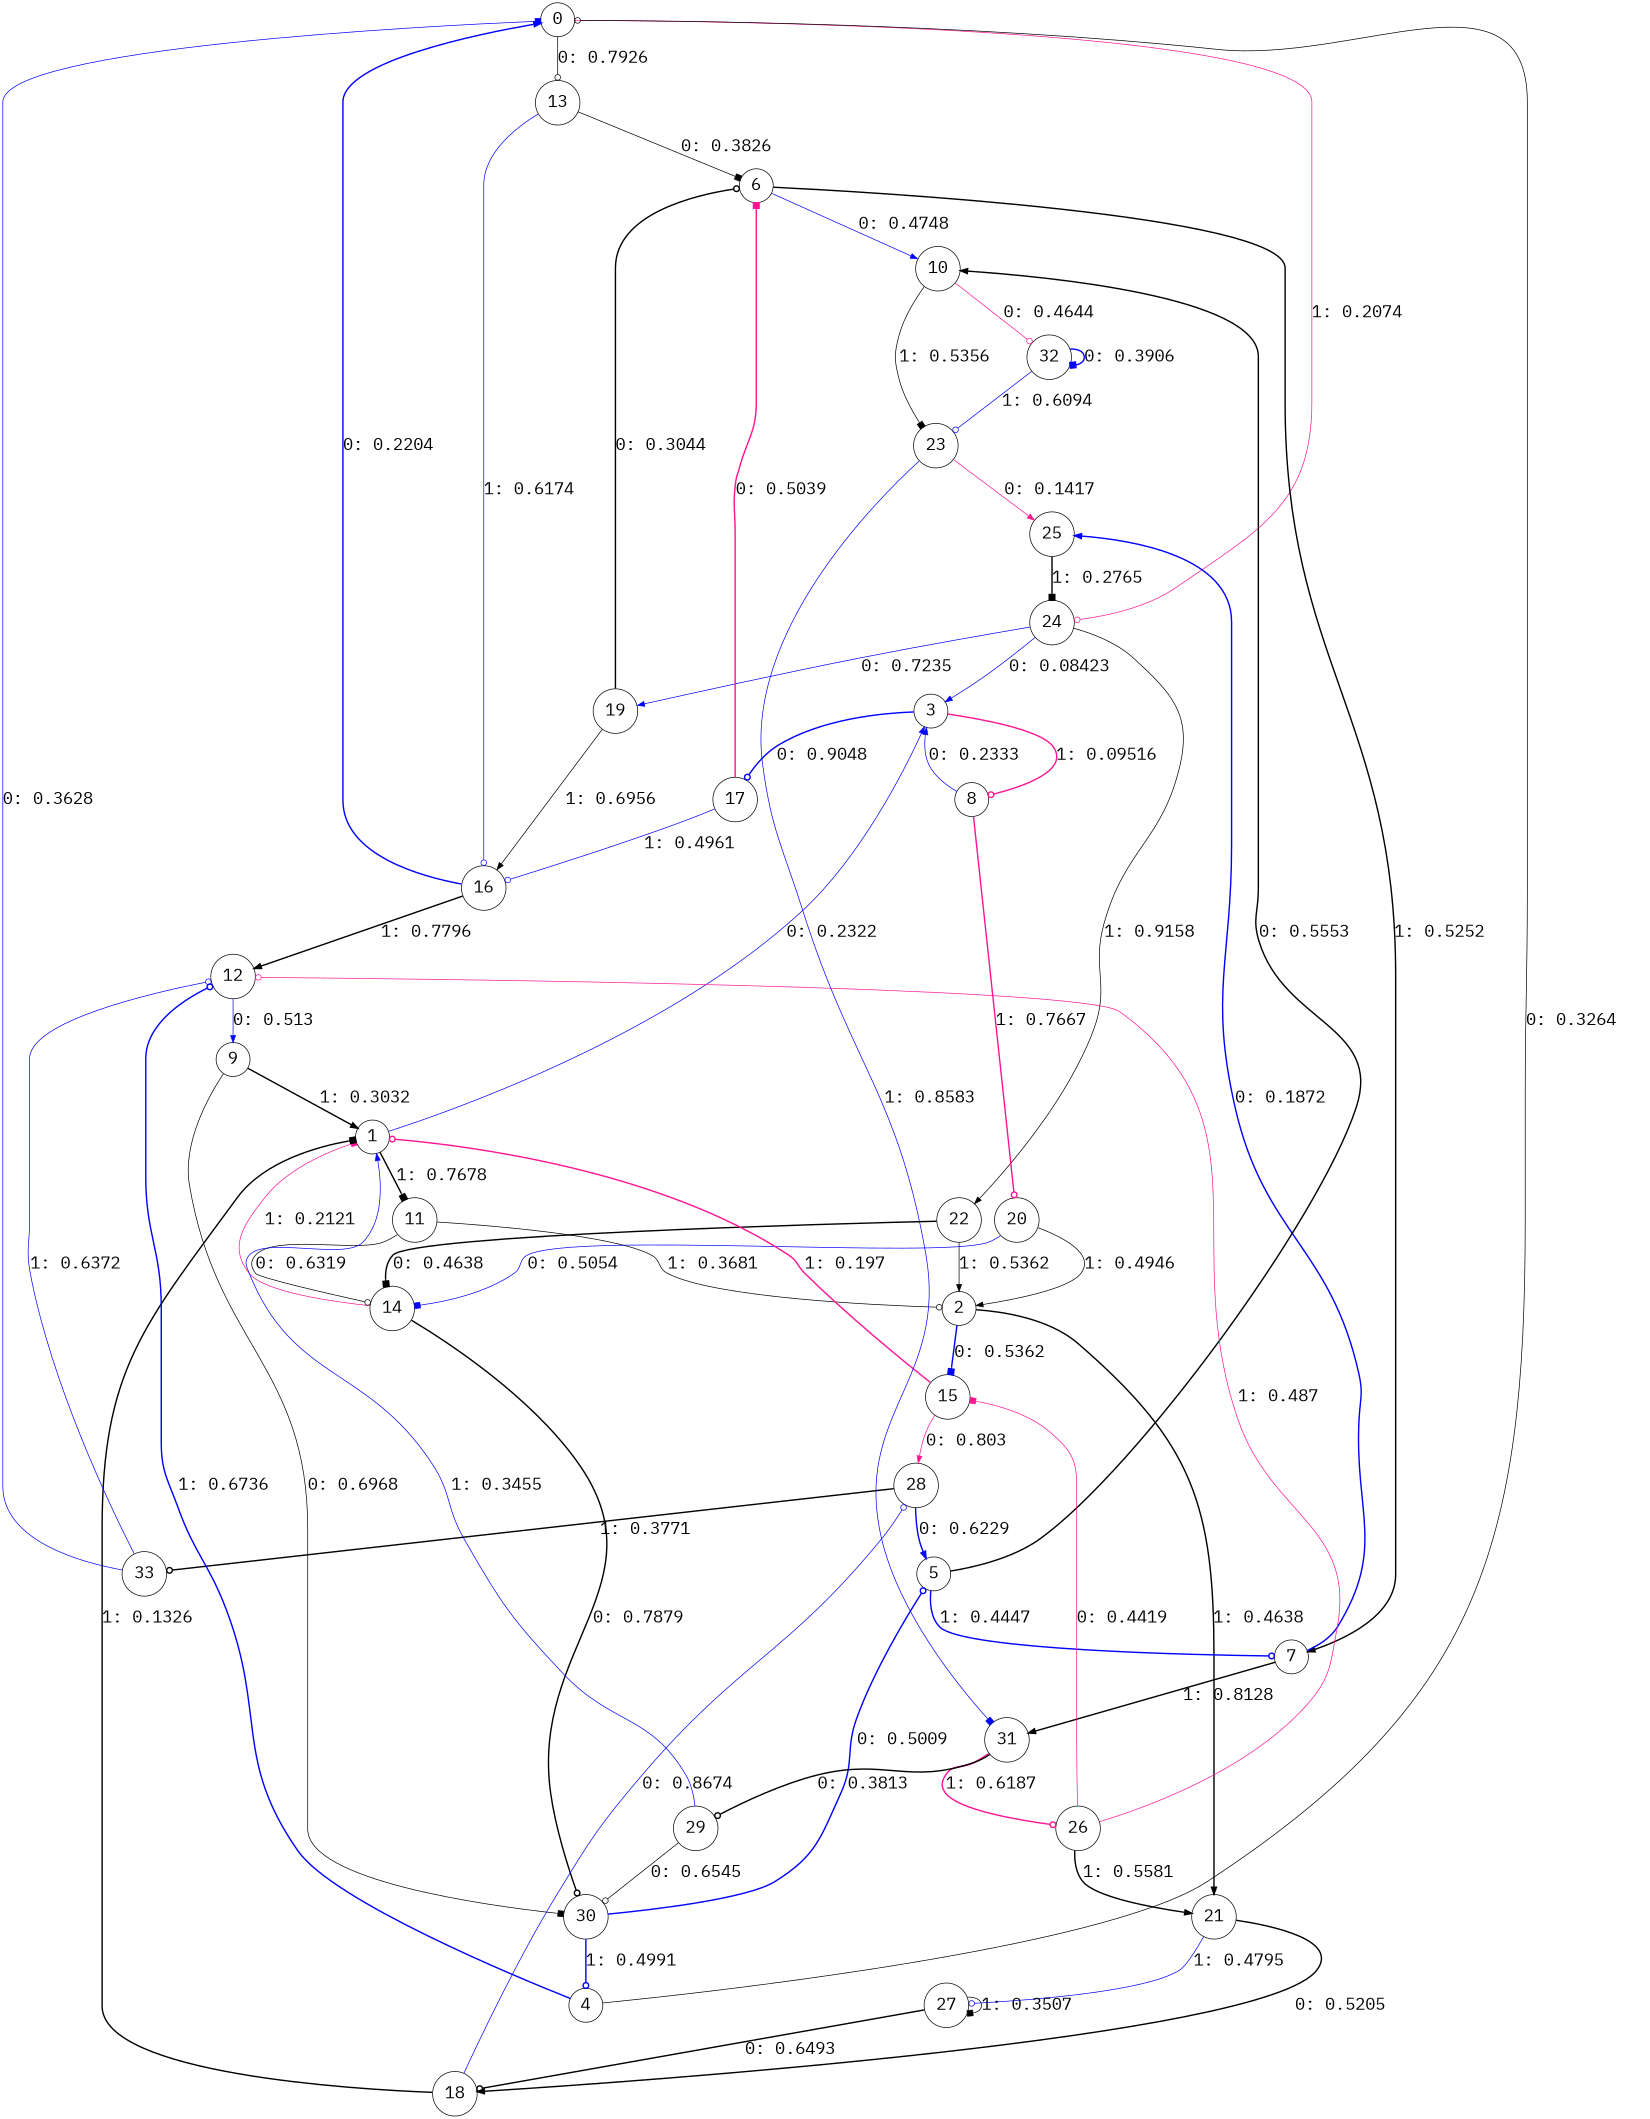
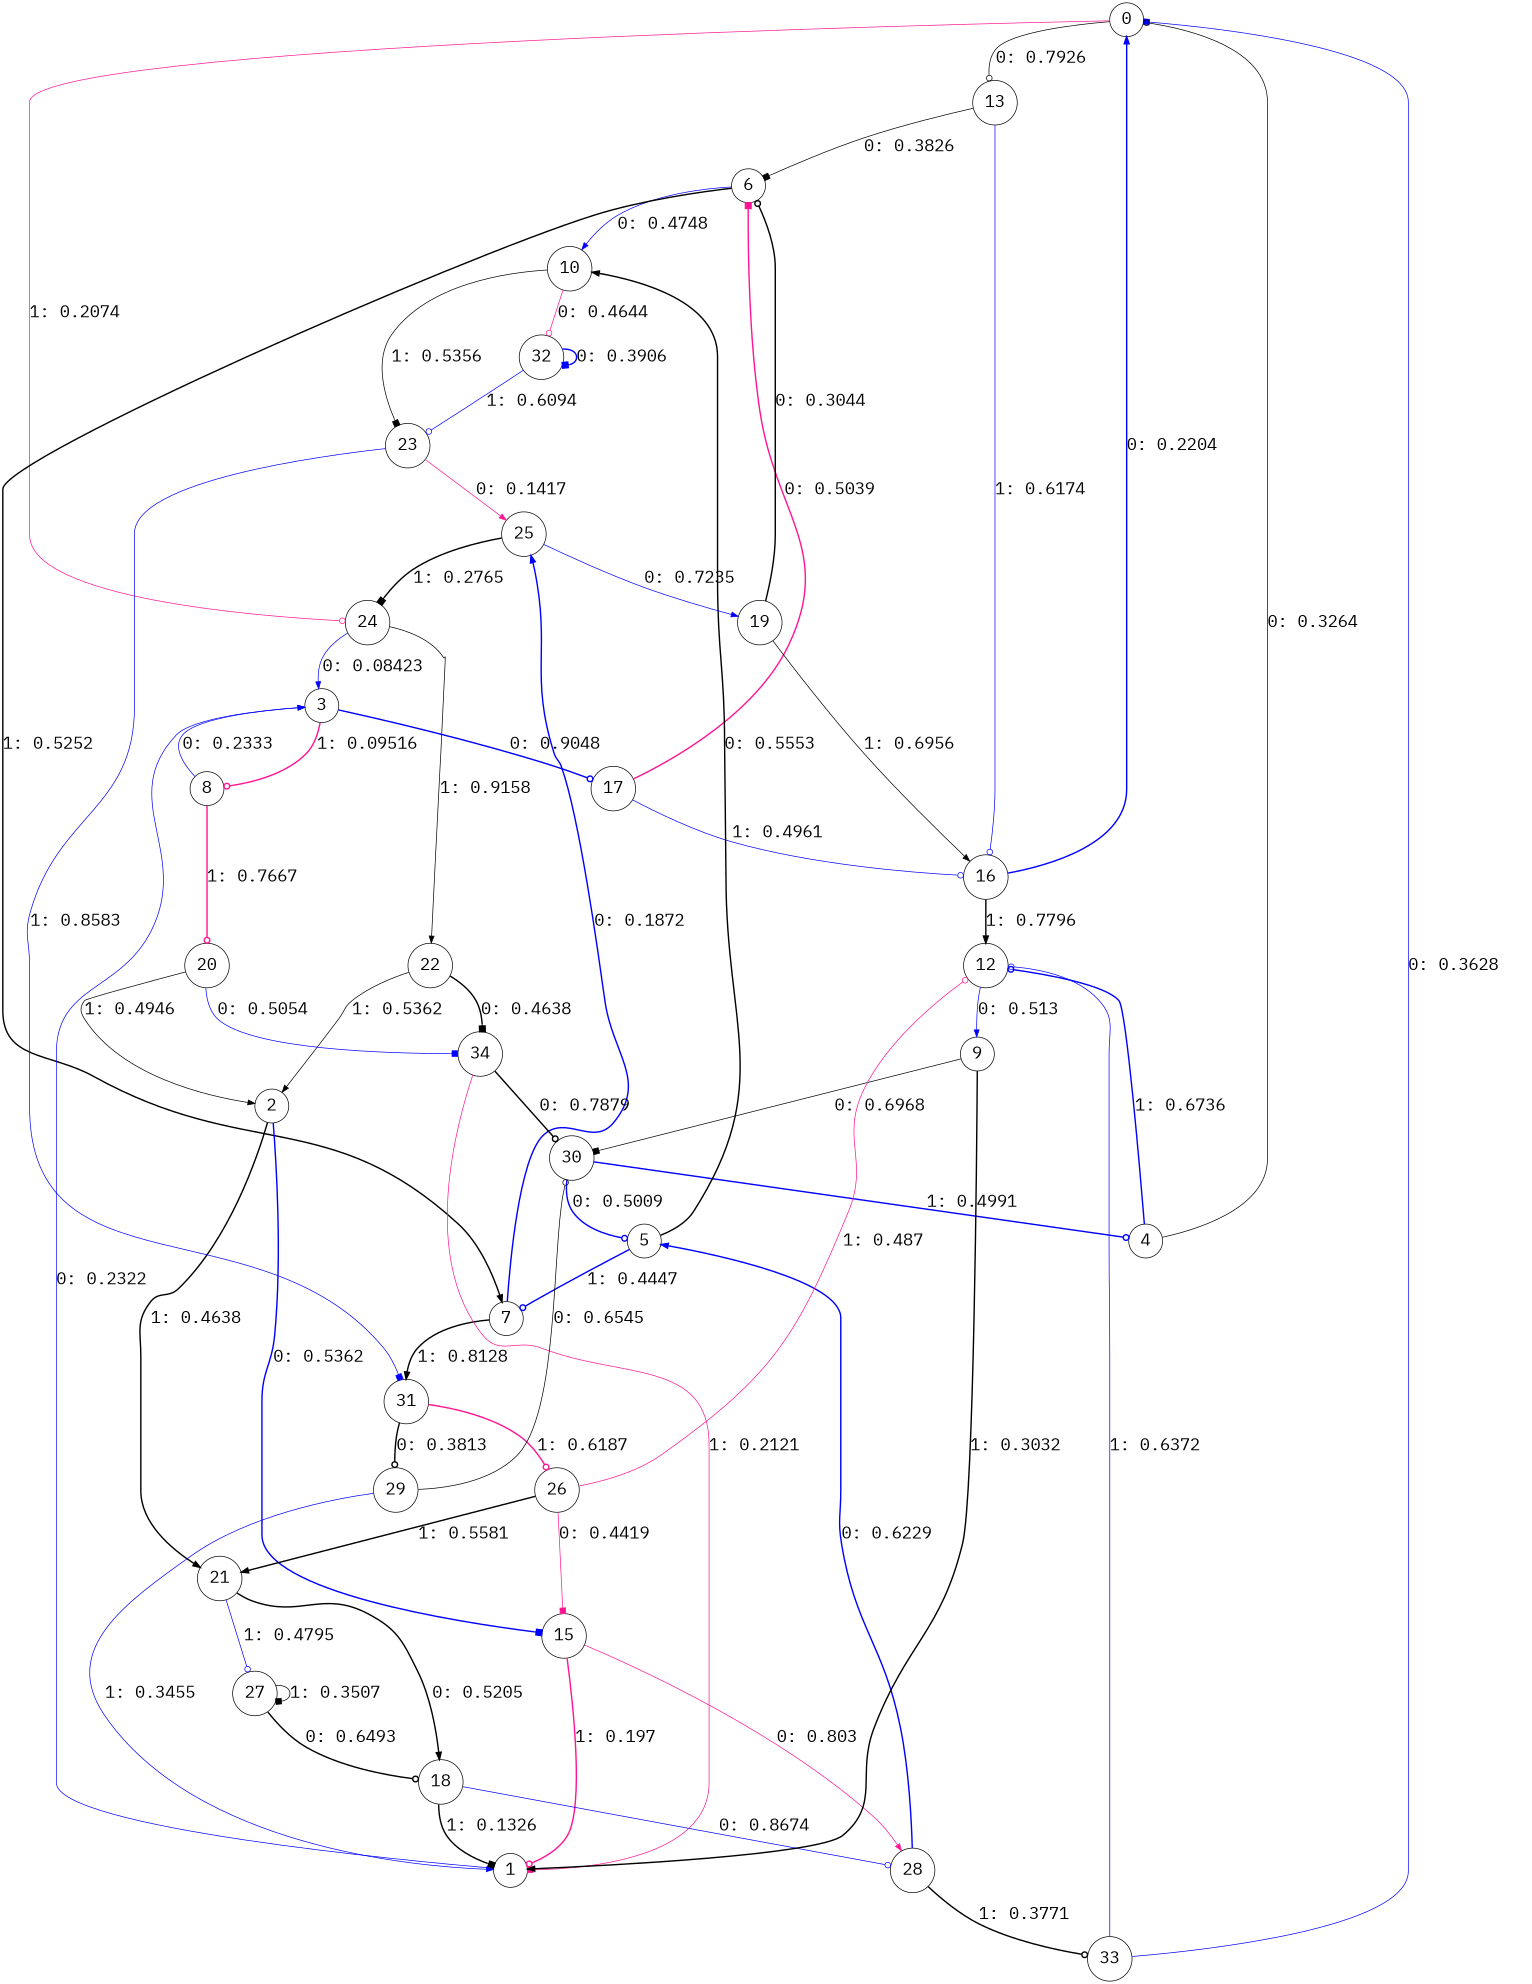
edge "24" -> "19": now "25" -> "19"
node "11": removed
node "14": label "14" -> "34"
